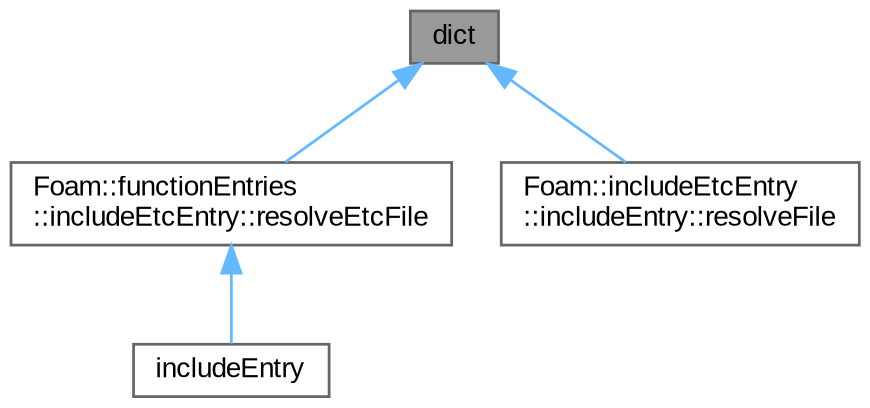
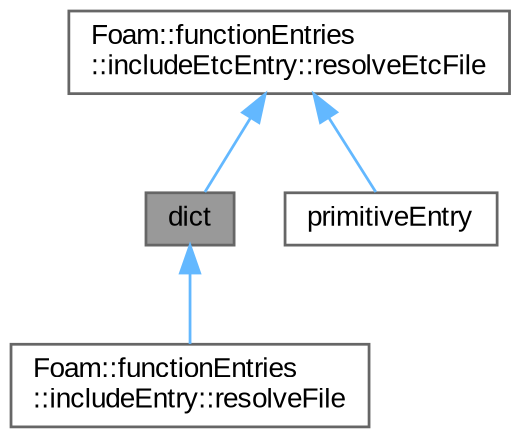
edge "Foam::functionEntries ::includeEtcEntry::resolveEtcFile" -> "dict": reversed
node "Foam::includeEtcEntry ::includeEntry::resolveFile": label "Foam::includeEtcEntry ::includeEntry::resolveFile" -> "Foam::functionEntries ::includeEntry::resolveFile"
node "includeEntry": label "includeEntry" -> "primitiveEntry"
